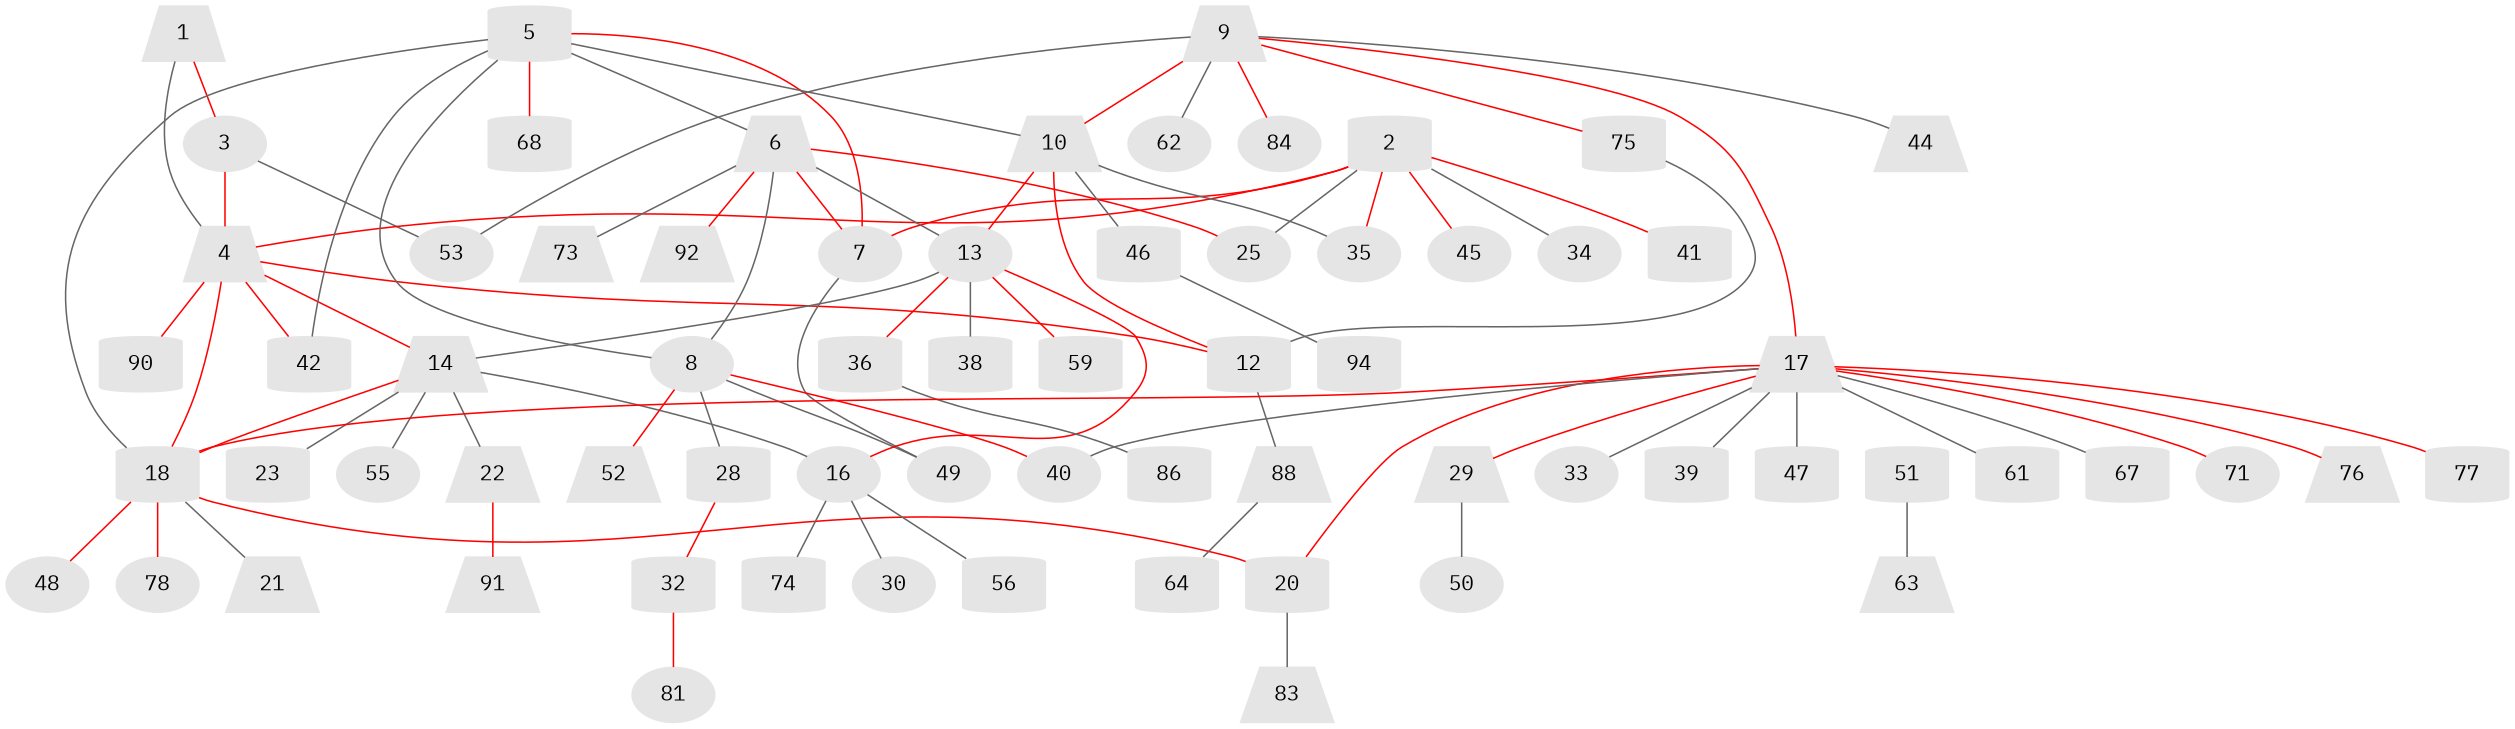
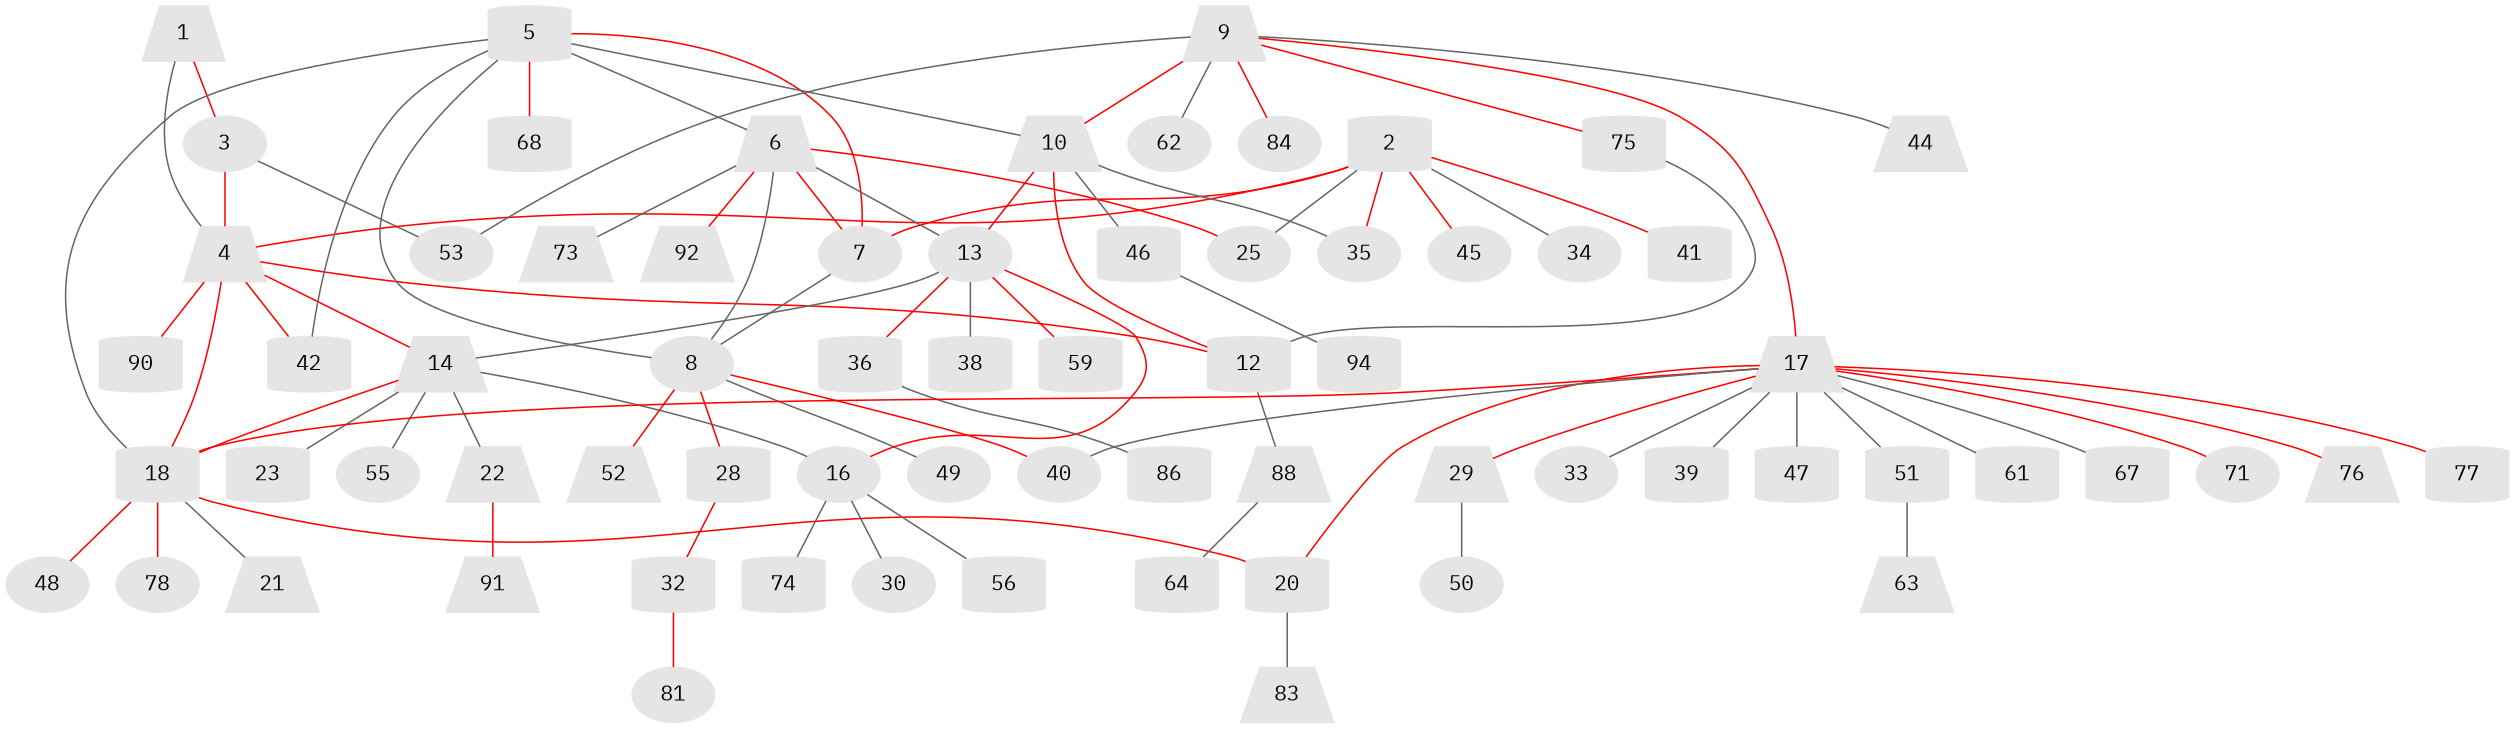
edge "7" -- "49": now "7" -- "8"
edge "8" -- "28": color gray40 -> red
edge "17" -- "51": added
